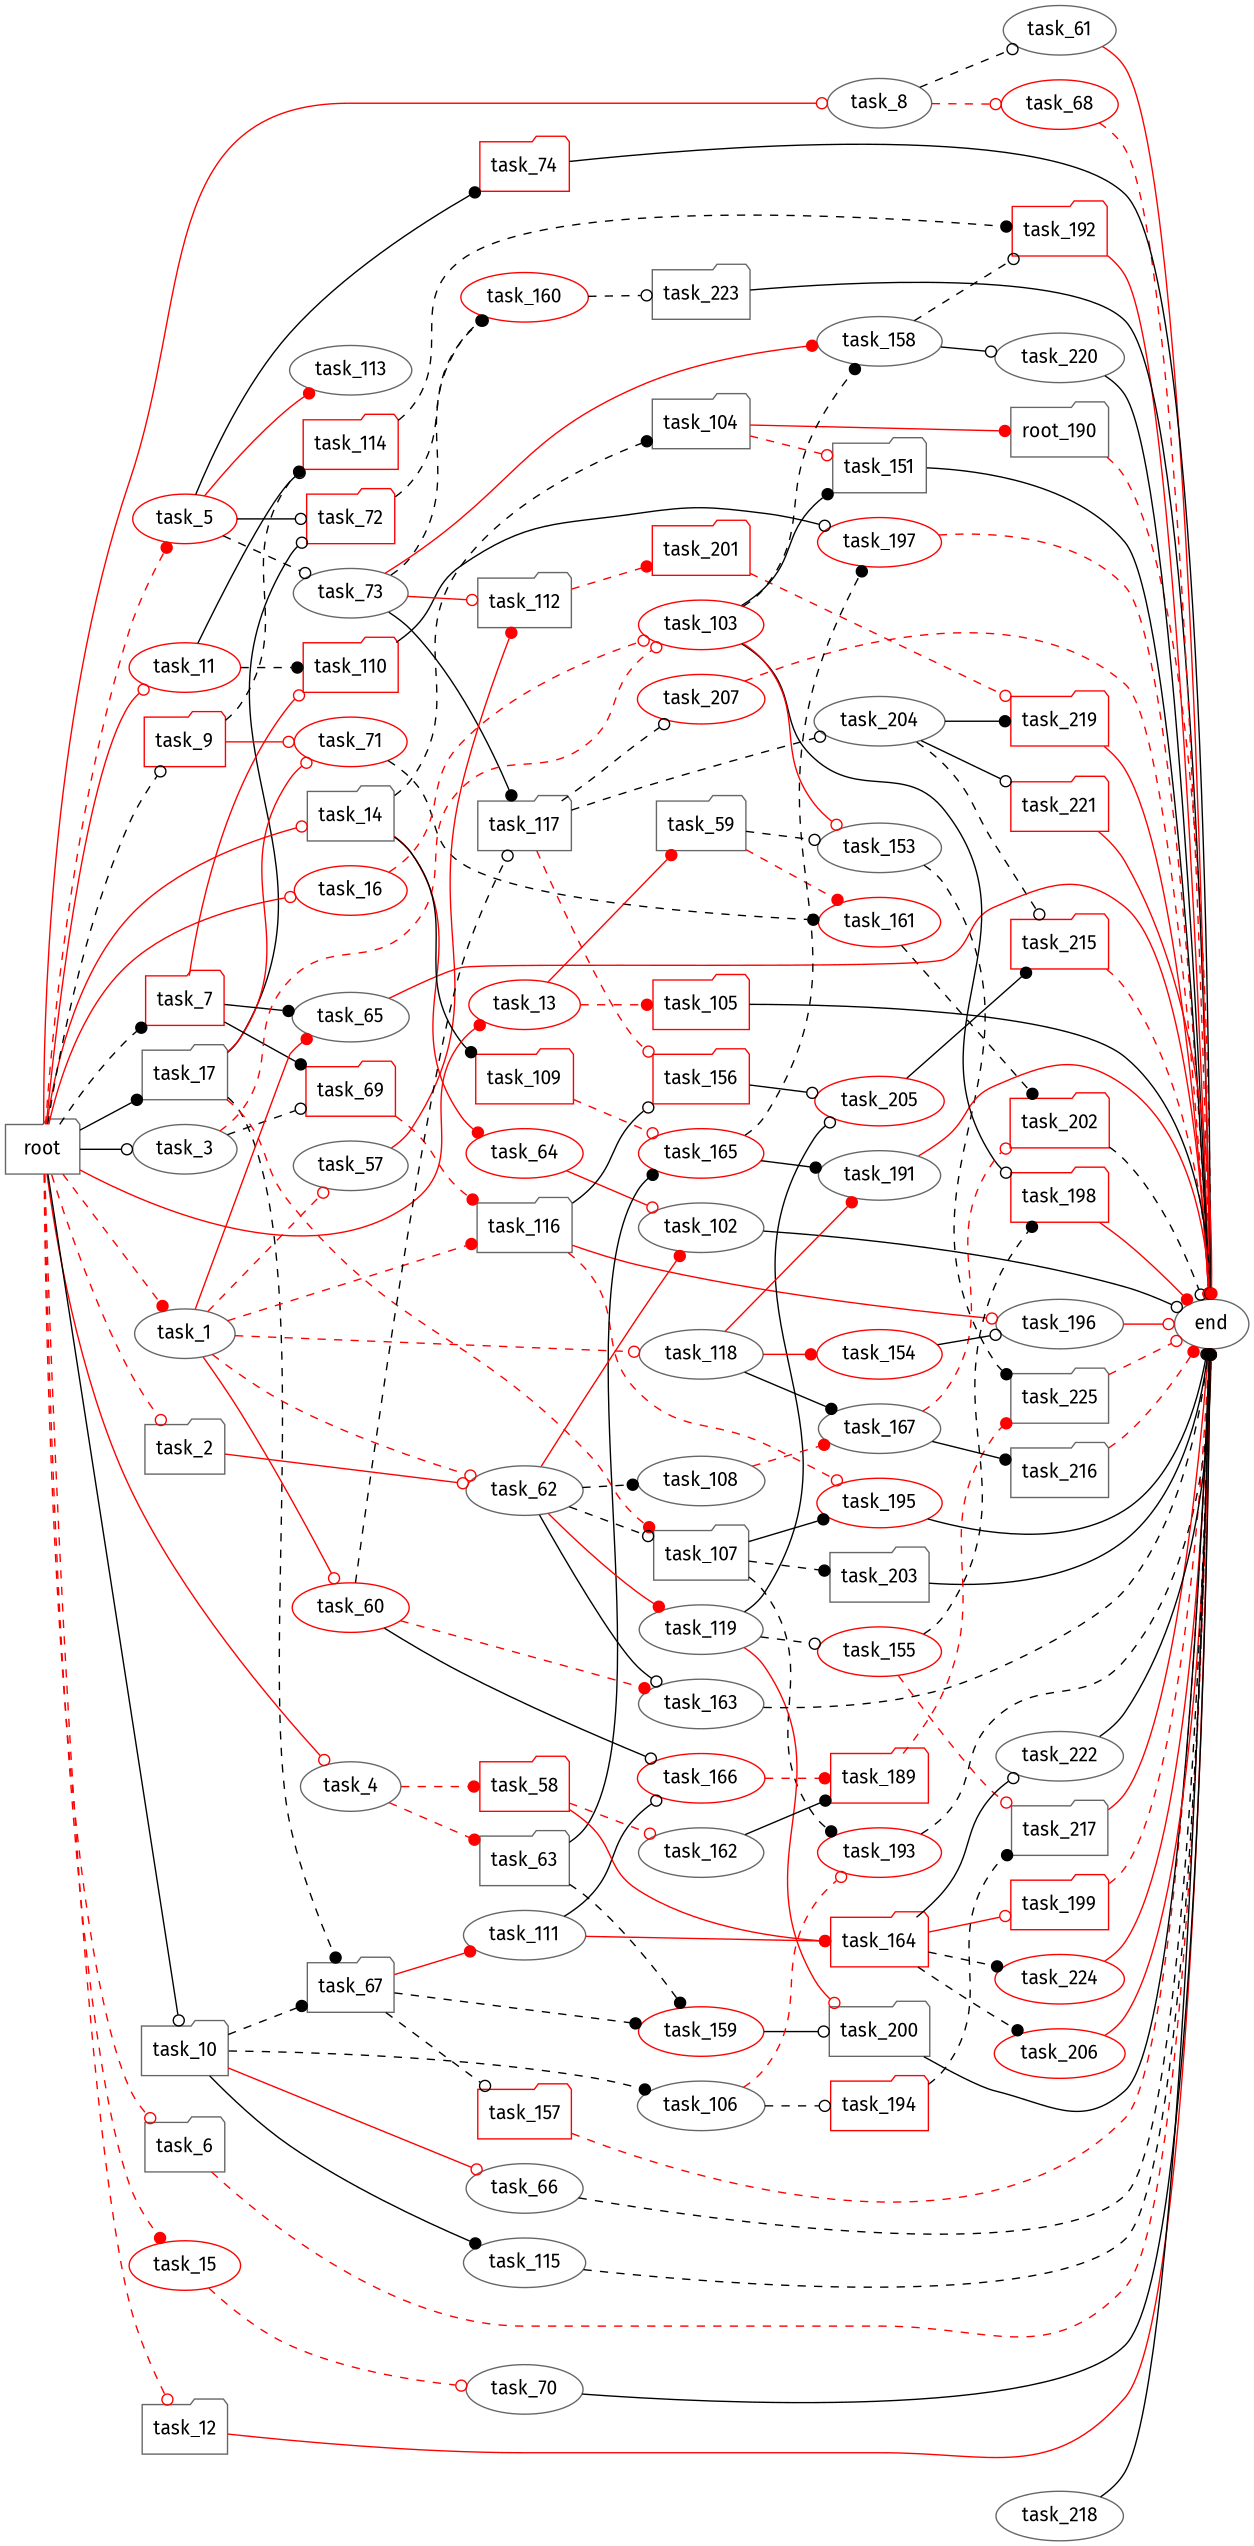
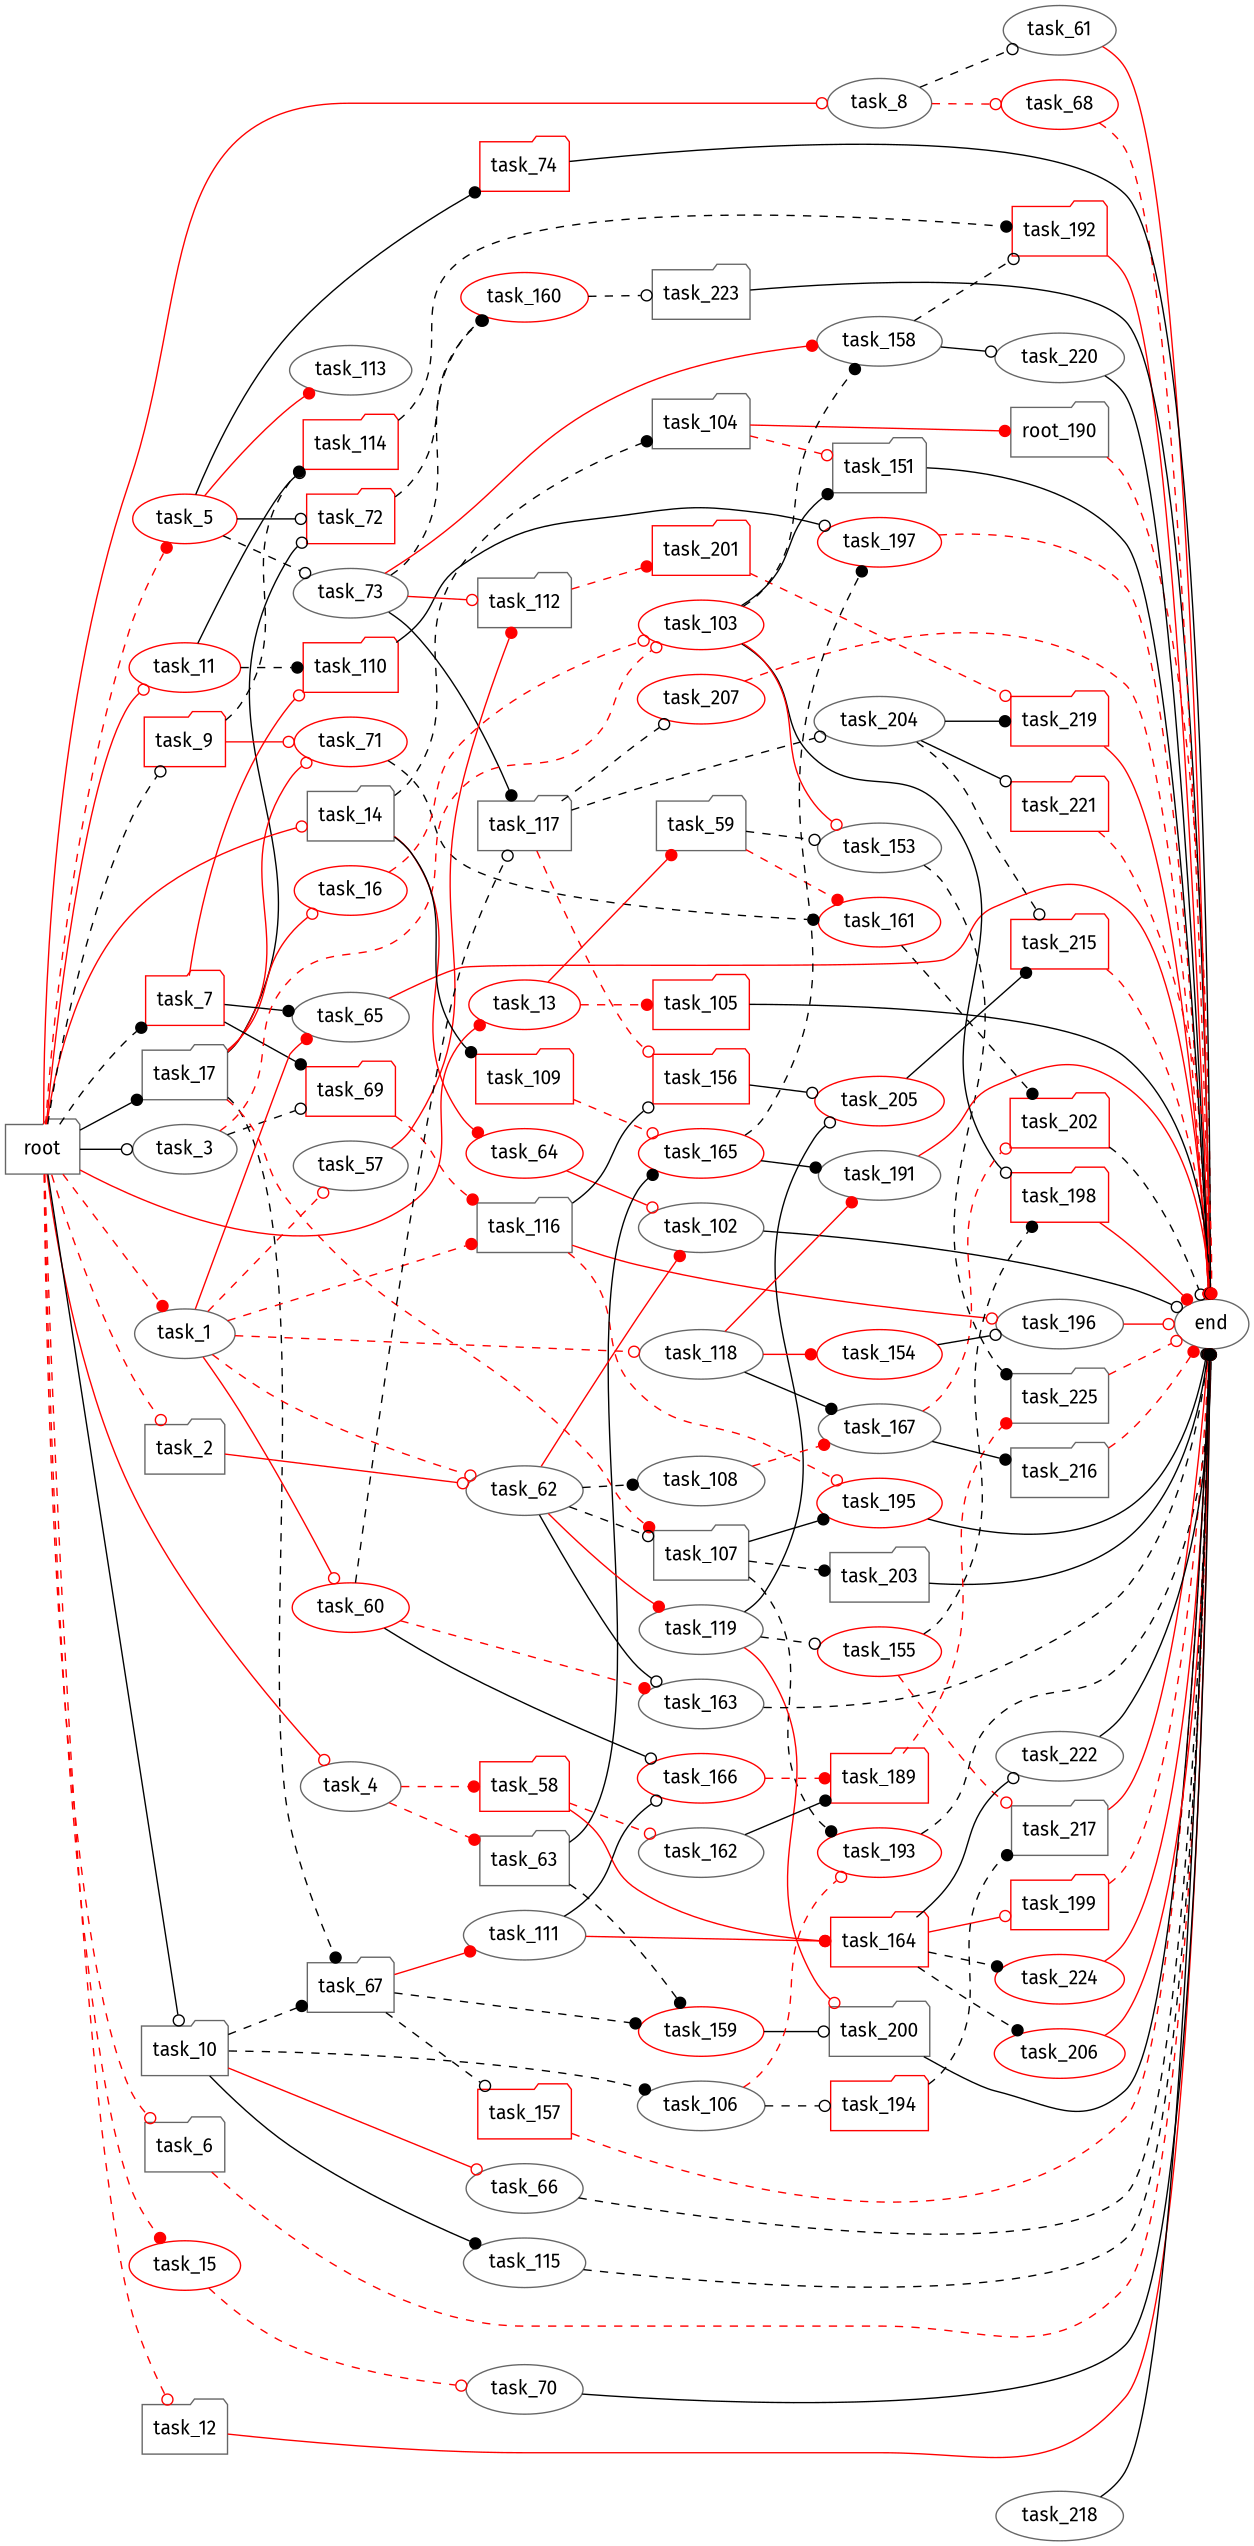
edge "task_221" -> "end": style solid -> dashed
edge "root" -> "task_16": now "task_17" -> "task_16"
